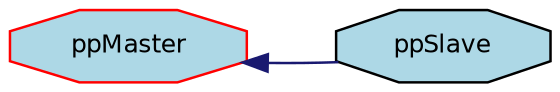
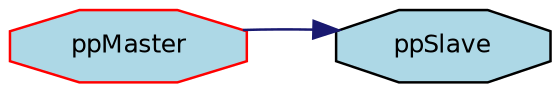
edge "ppSlave" -> "ppMaster": reversed
